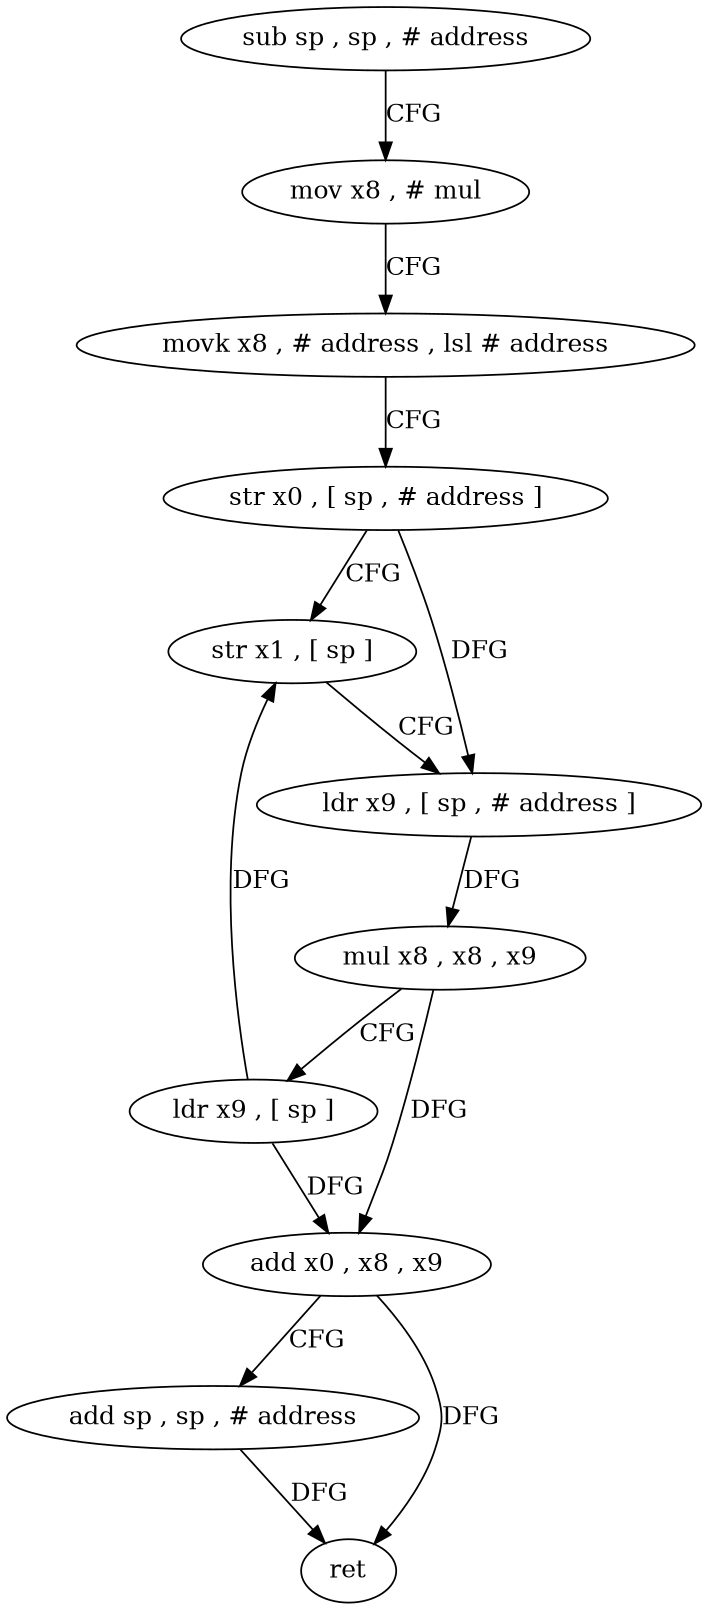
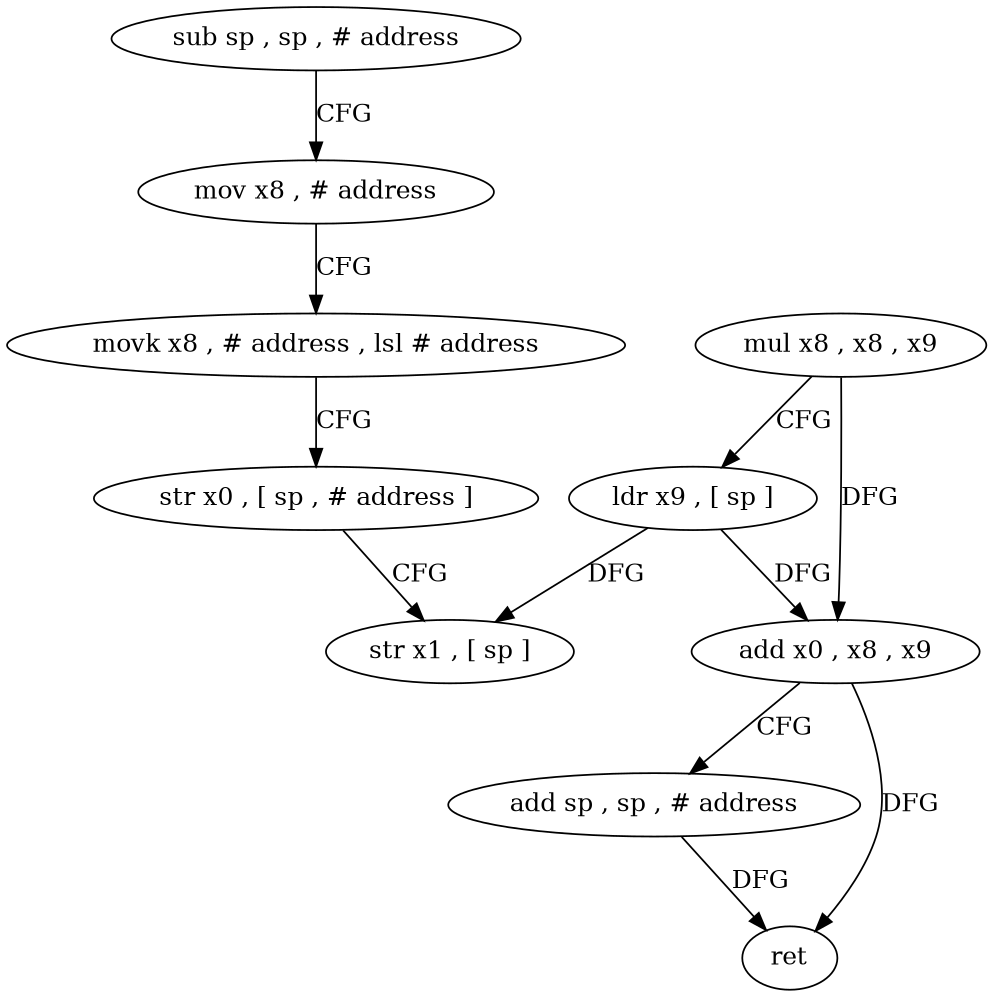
node "mov x8 , # mul": label "mov x8 , # mul" -> "mov x8 , # address"
node "ldr x9 , [ sp , # address ]": removed
